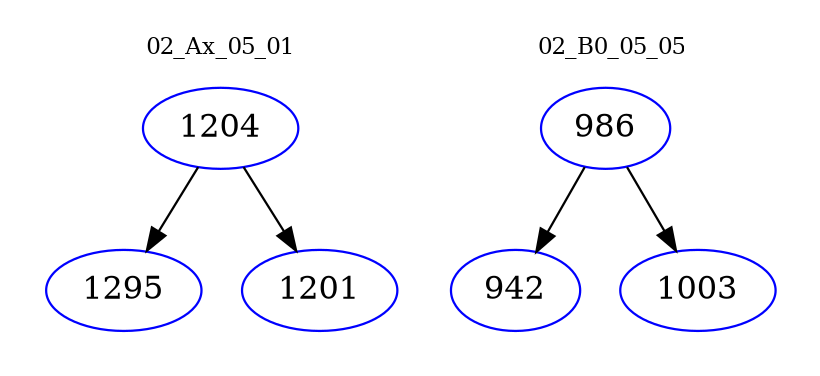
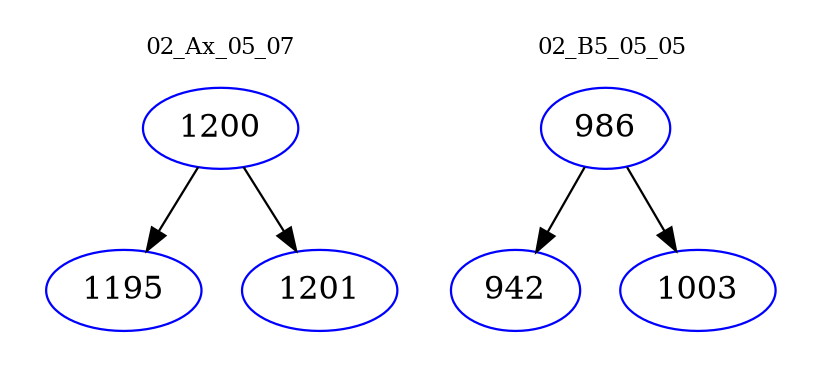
cluster "02_Ax_05_01": label "02_Ax_05_01" -> "02_Ax_05_07"
cluster "02_B0_05_05": label "02_B0_05_05" -> "02_B5_05_05"
node "1204": label "1204" -> "1200"
node "1295": label "1295" -> "1195"
